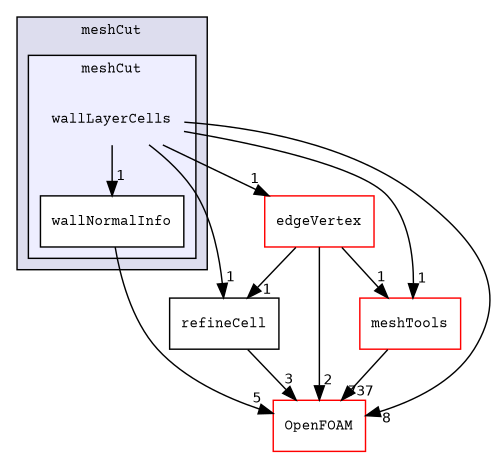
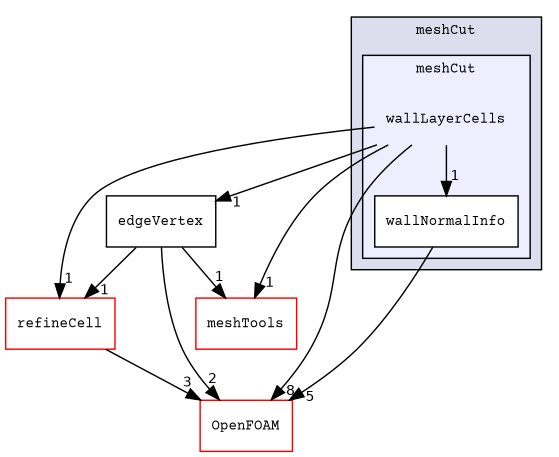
node "edgeVertex": color red -> black
node "refineCell": color black -> red
edge "meshTools" -> "OpenFOAM": removed
